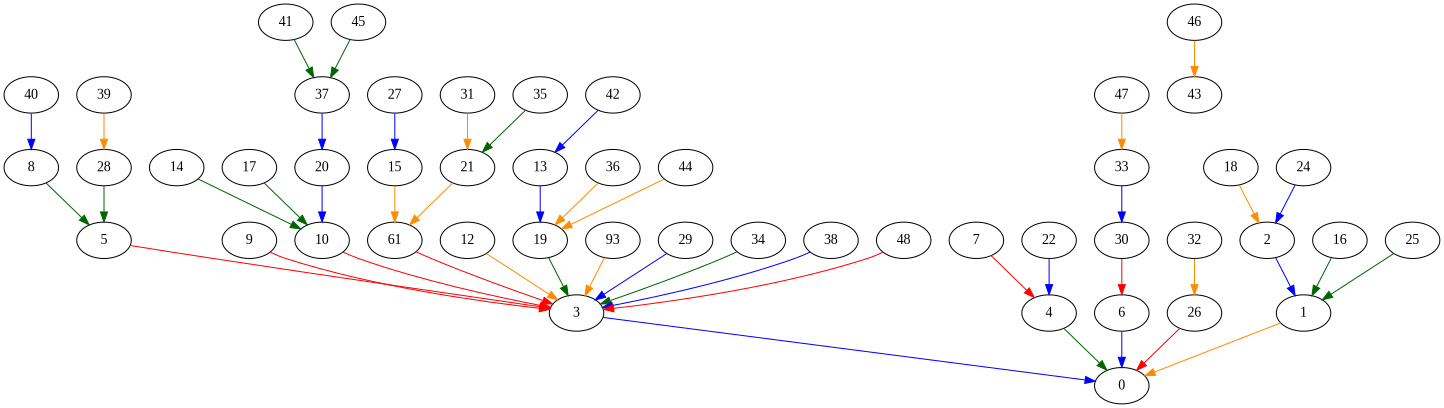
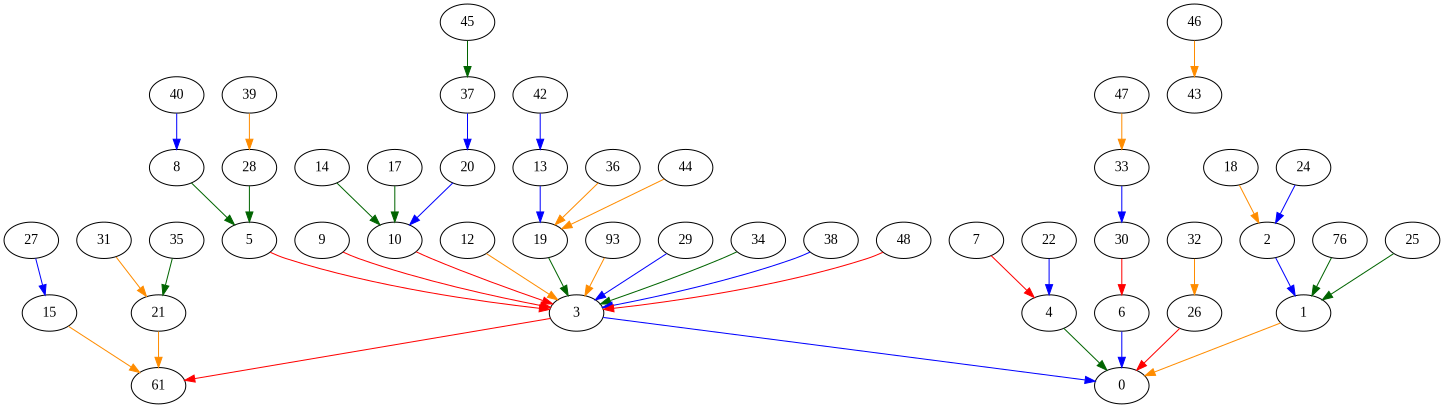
node "41": removed
node "16": label "16" -> "76"
edge "61" -> "3": reversed
